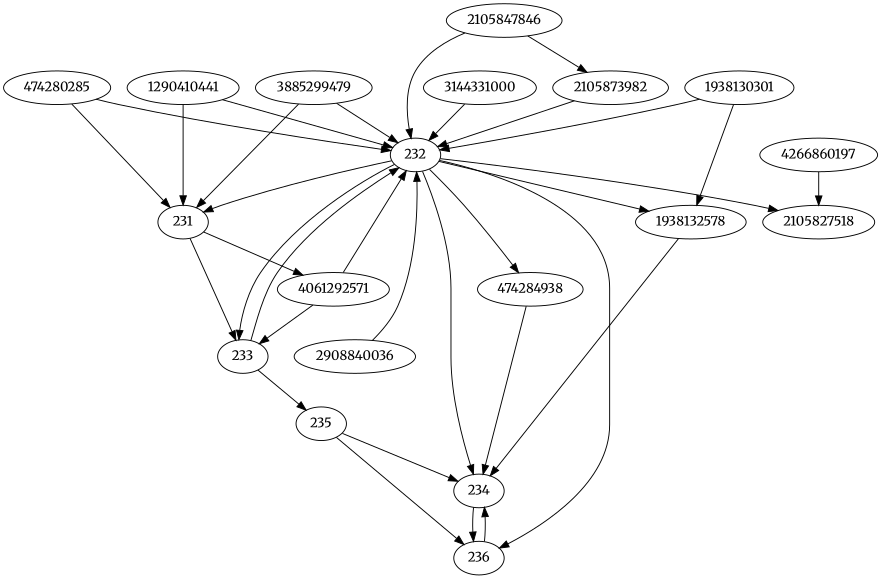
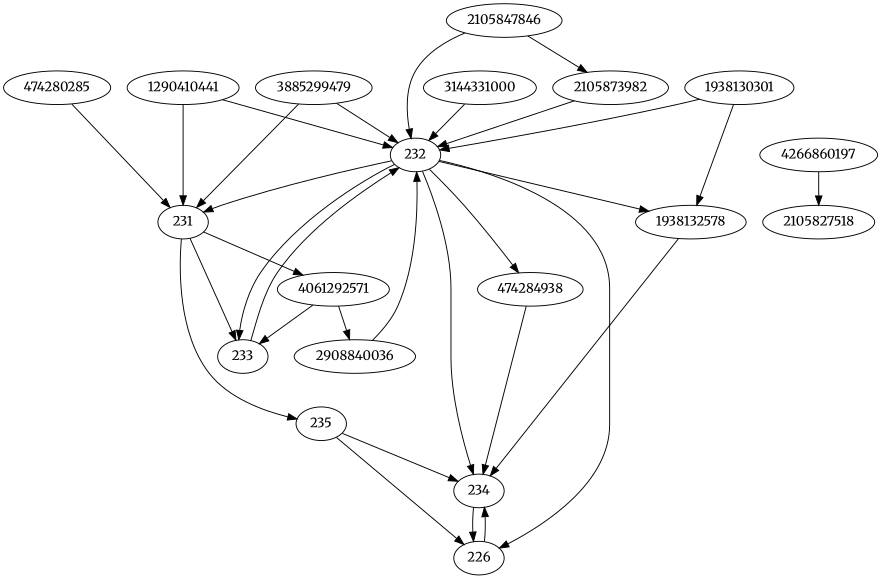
edge "474280285" -> "232": removed
edge "232" -> "2105827518": removed
edge "4061292571" -> "232": now "4061292571" -> "2908840036"
edge "233" -> "235": now "231" -> "235"
node "236": label "236" -> "226"
